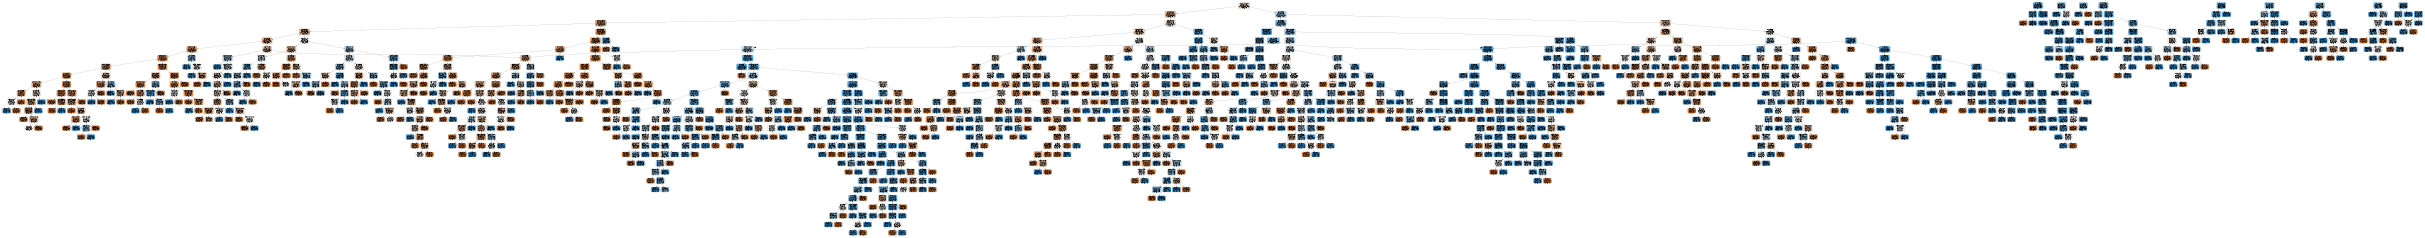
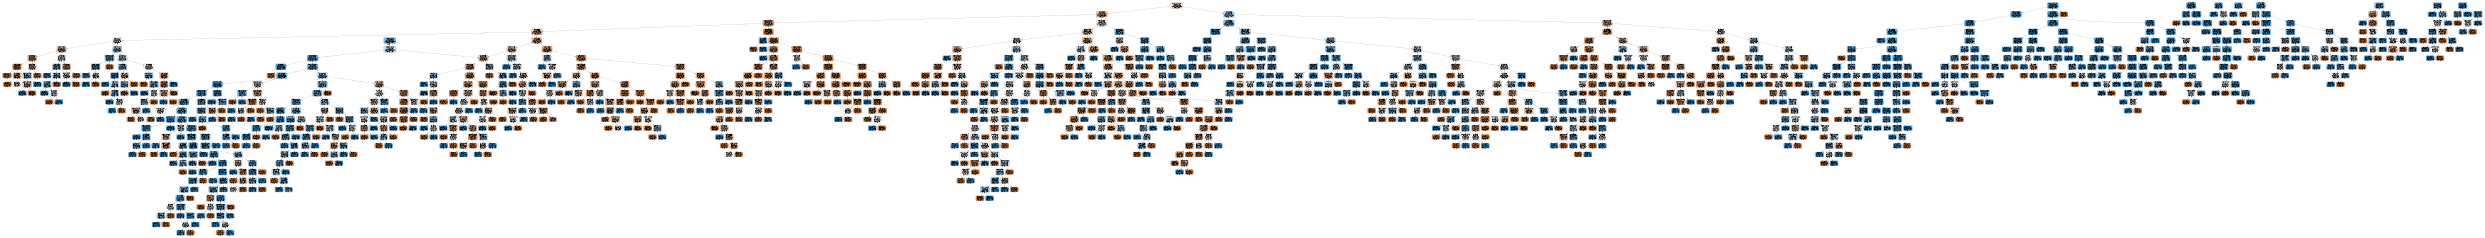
node "alcohol ≤ 11.775": added
edge "sugar ≤ 4.325" -> "sugar ≤ 6.625": removed
